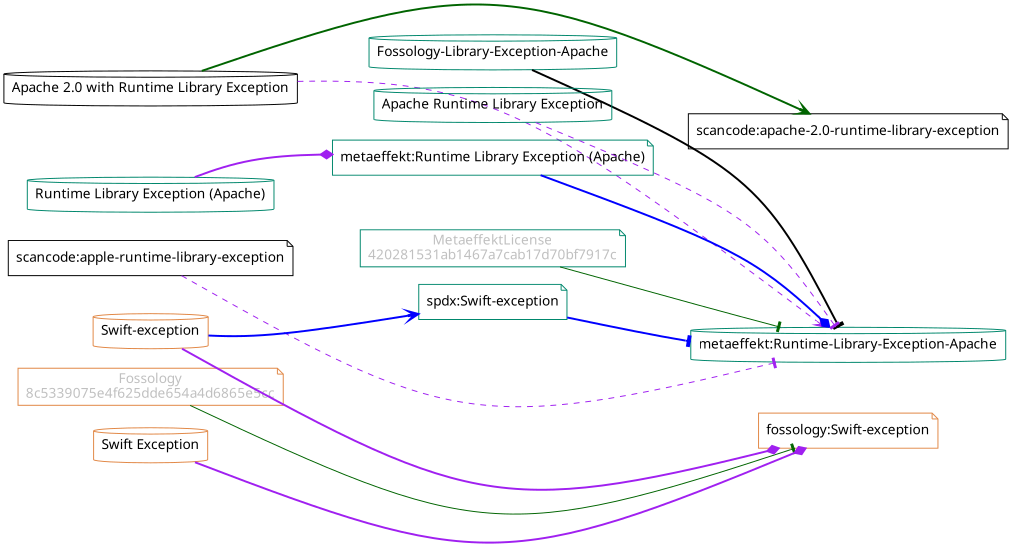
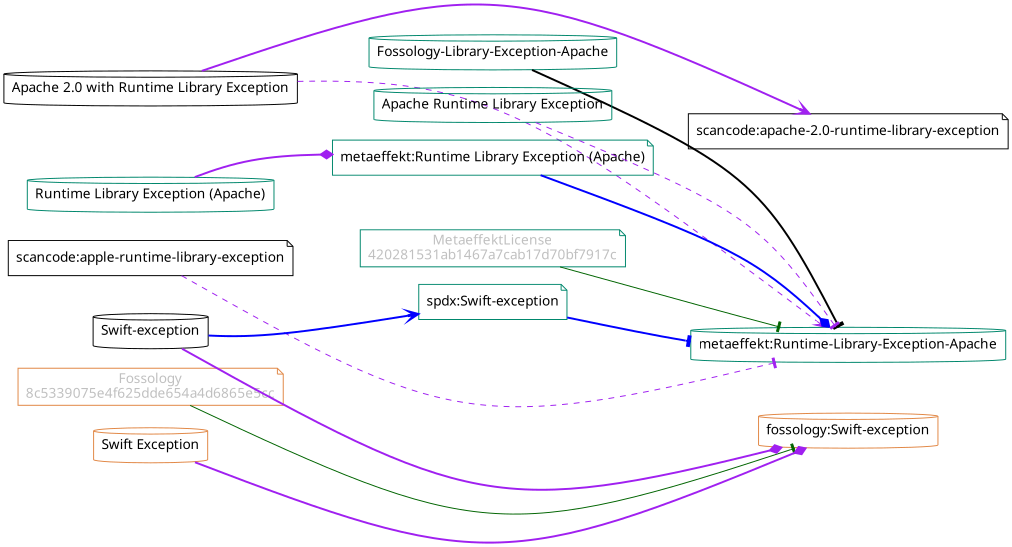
edge "Apache 2.0 with Runtime Library Exception" -> "scancode:apache-2.0-runtime-library-exception": color darkgreen -> purple
node "Swift-exception": color #e18745 -> black
node "fossology:Swift-exception": shape note -> cylinder
